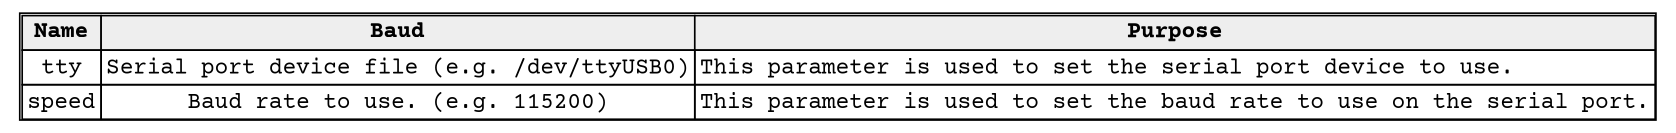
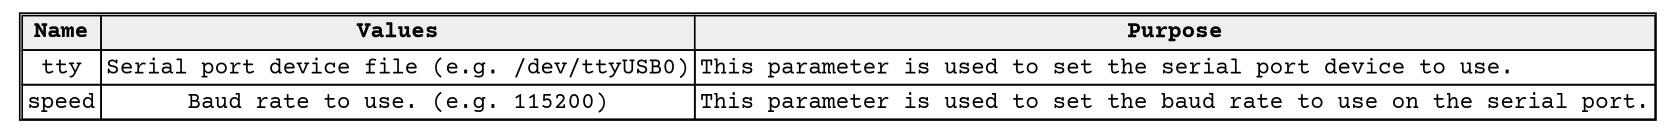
node "Name": text "Baud" -> "Values"
